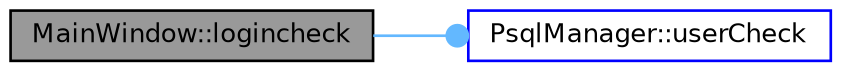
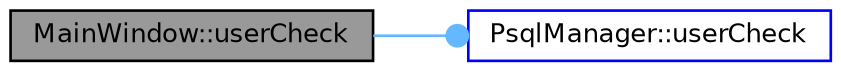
node "MainWindow::logincheck": label "MainWindow::logincheck" -> "MainWindow::userCheck"
